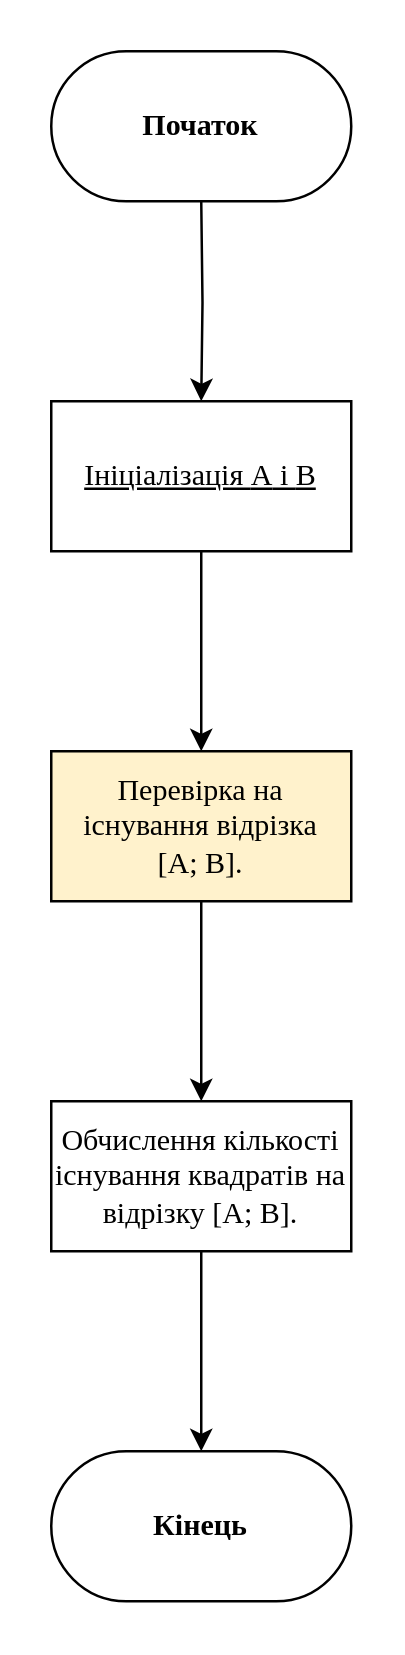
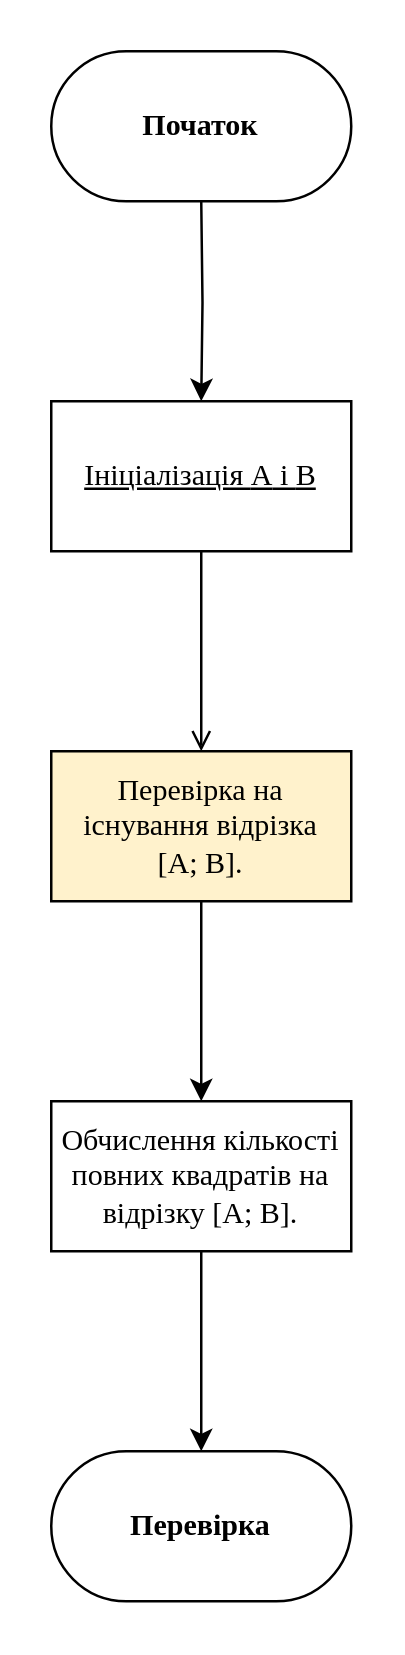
edge "Ініціалізація A і B" -> "Перевірка на існування відрізка [A; B].": arrowhead classic -> open
node "Обчислення кількості існування квадратів на відрізку [A; B].": label "Обчислення кількості існування квадратів на відрізку [A; B]." -> "Обчислення кількості повних квадратів на відрізку [A; B]."
node "Кінець": label "Кінець" -> "Перевірка"
